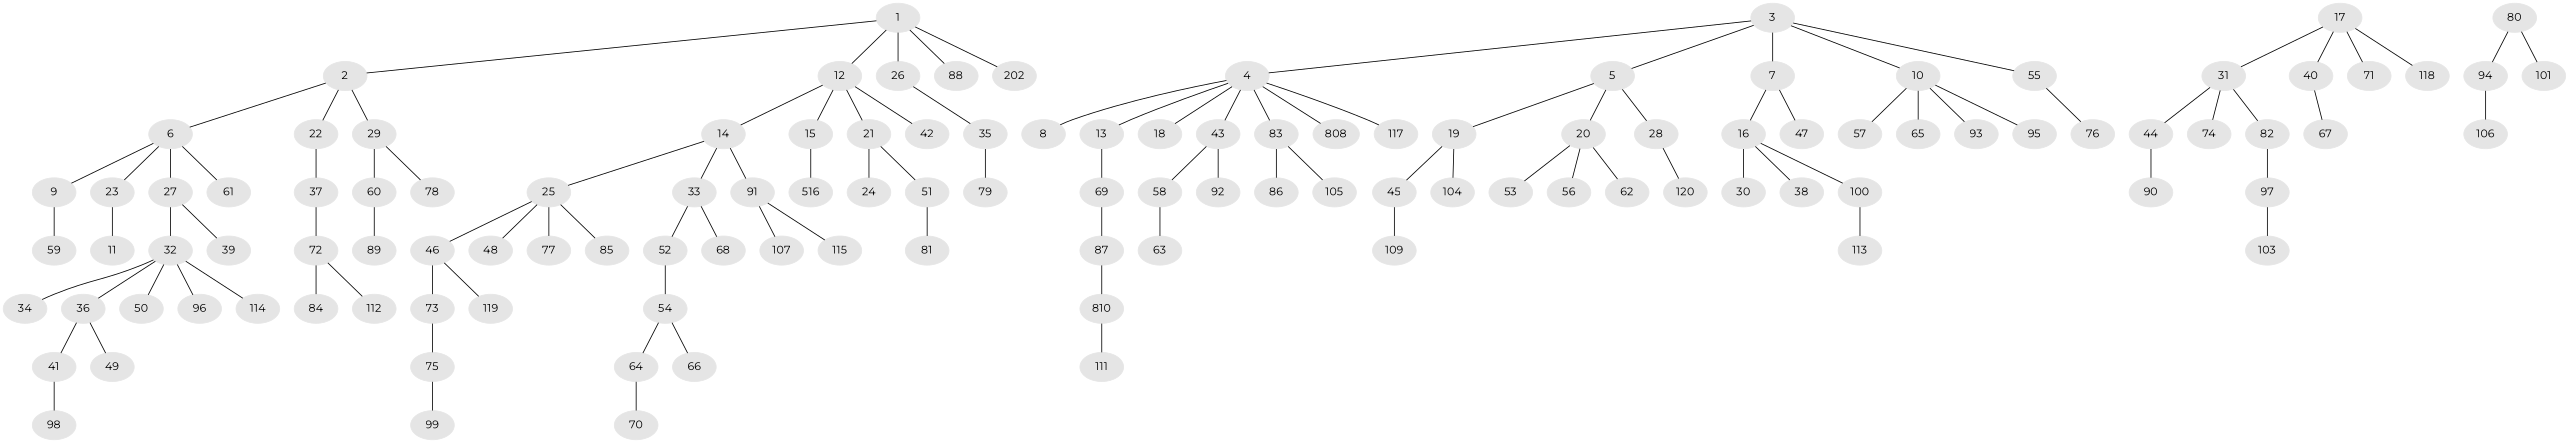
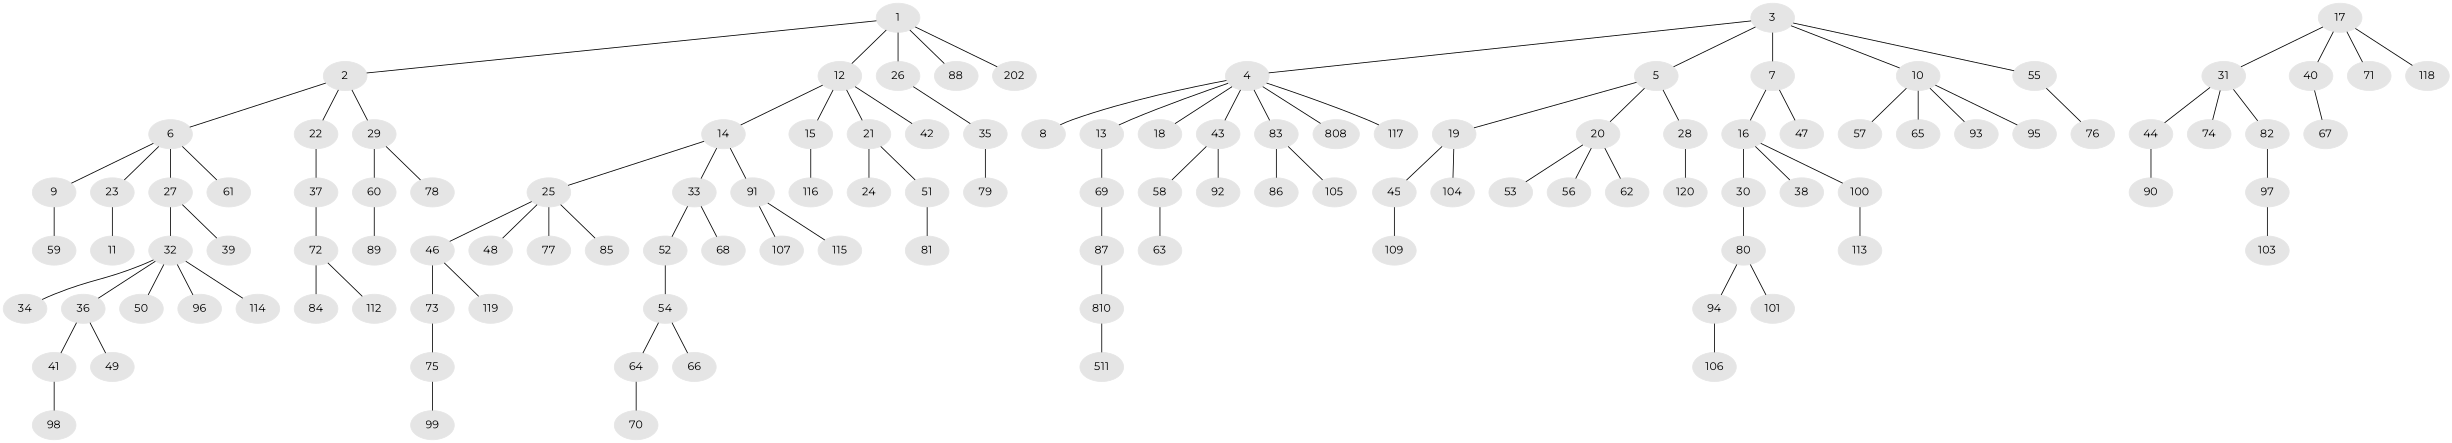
node "516": label "516" -> "116"
edge "30" -- "80": added
node "111": label "111" -> "511"
